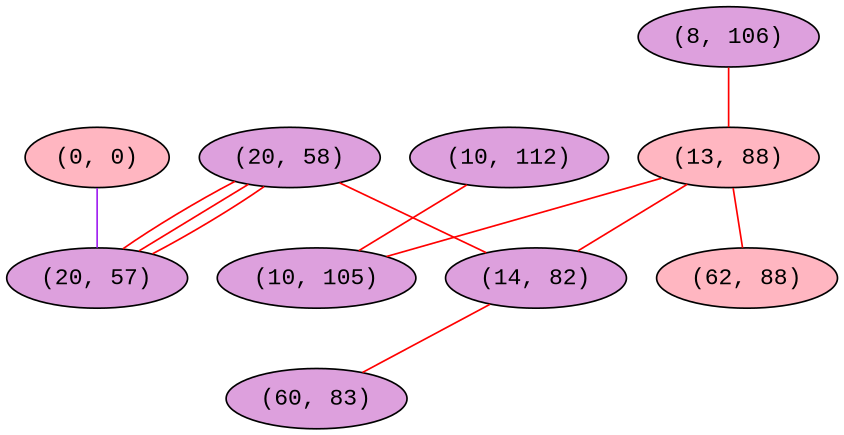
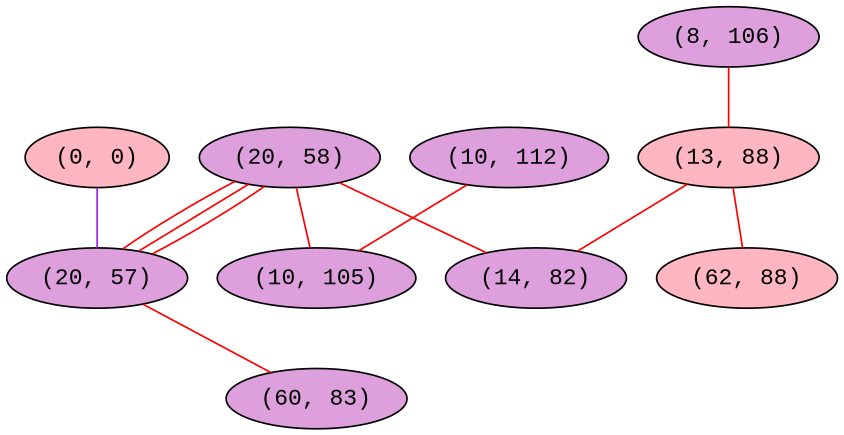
edge "(13, 88)" -- "(10, 105)": now "(20, 58)" -- "(10, 105)"
edge "(14, 82)" -- "(60, 83)": now "(20, 57)" -- "(60, 83)"
